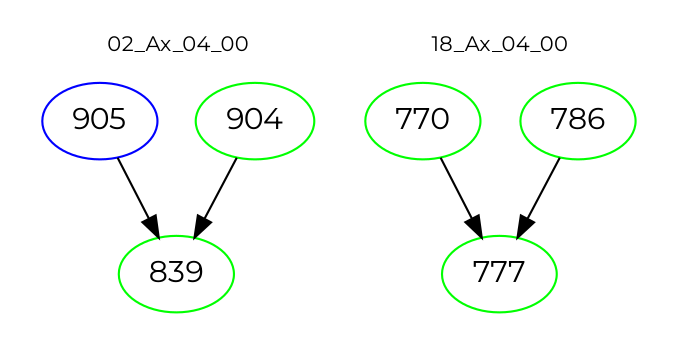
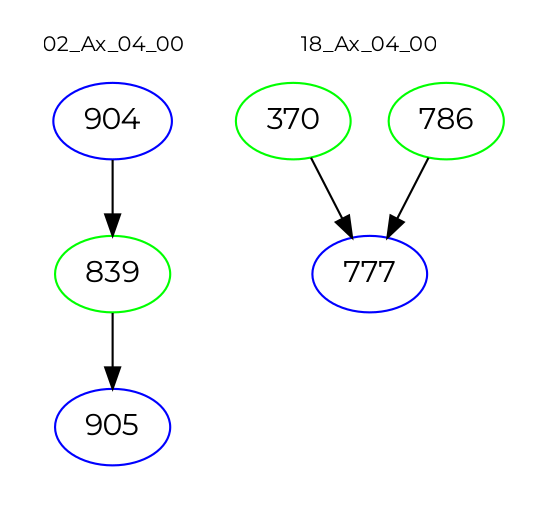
node "904": color green -> blue
node "770": label "770" -> "370"
edge "905" -> "839": reversed
node "777": color green -> blue
